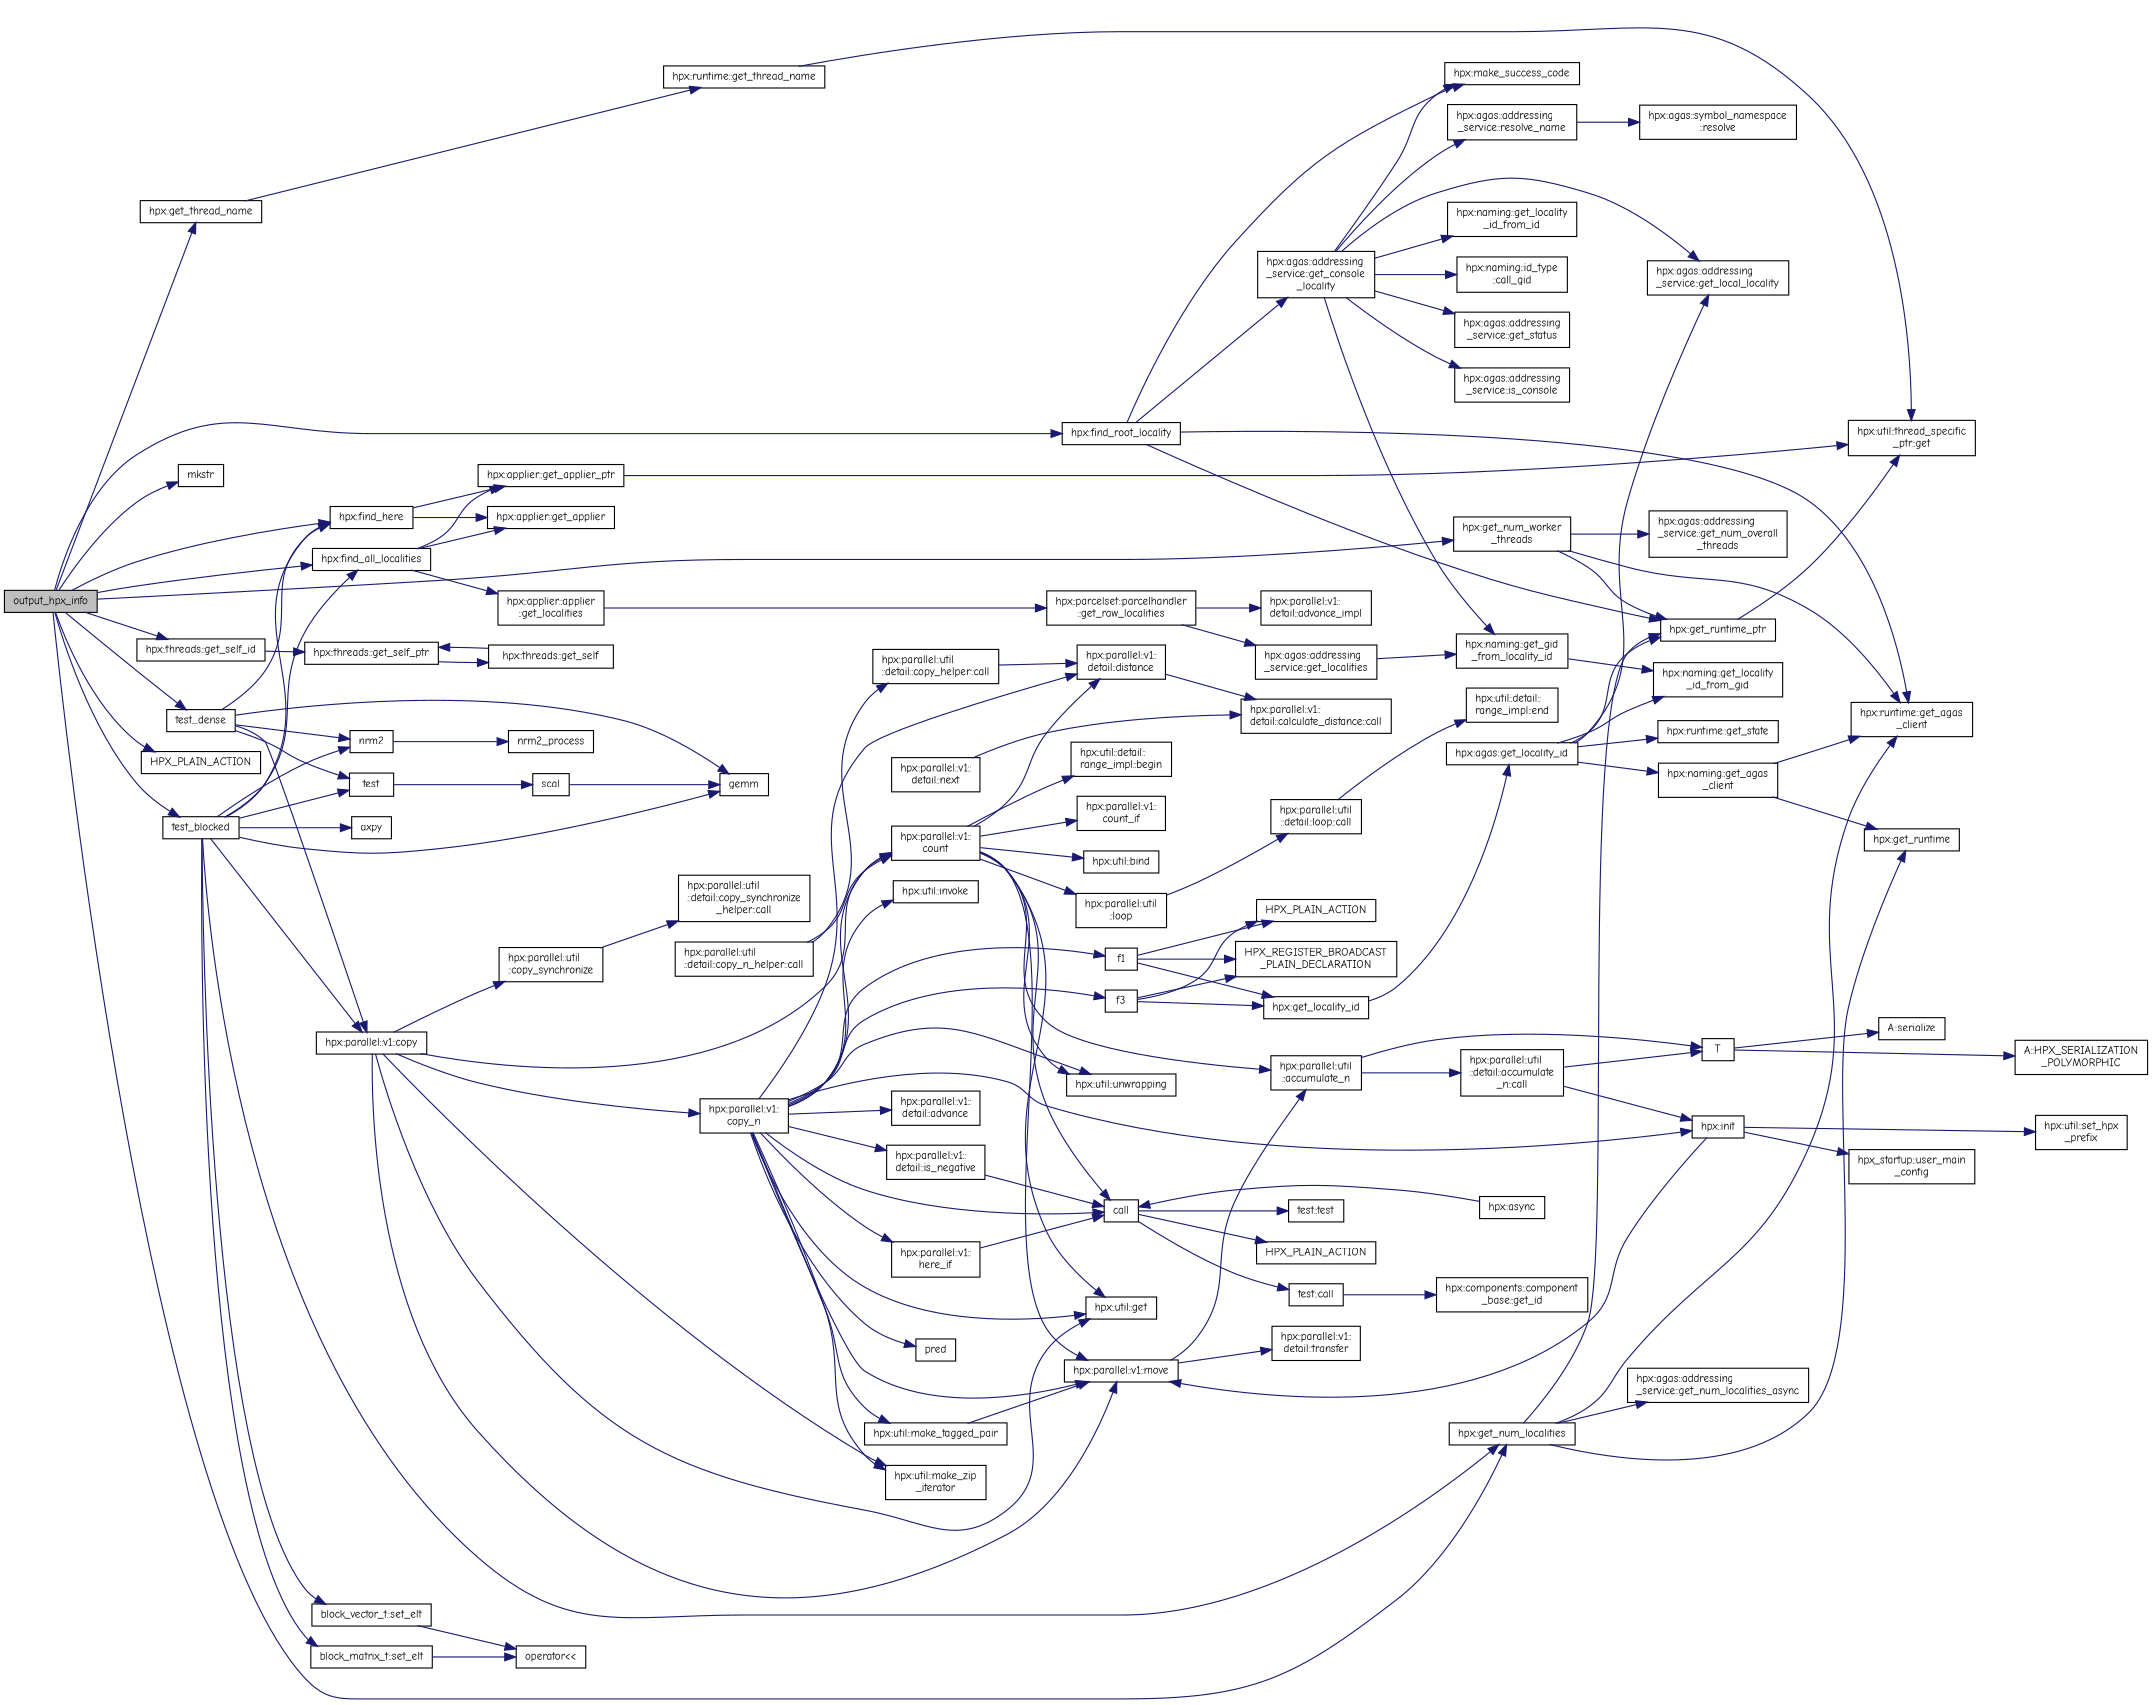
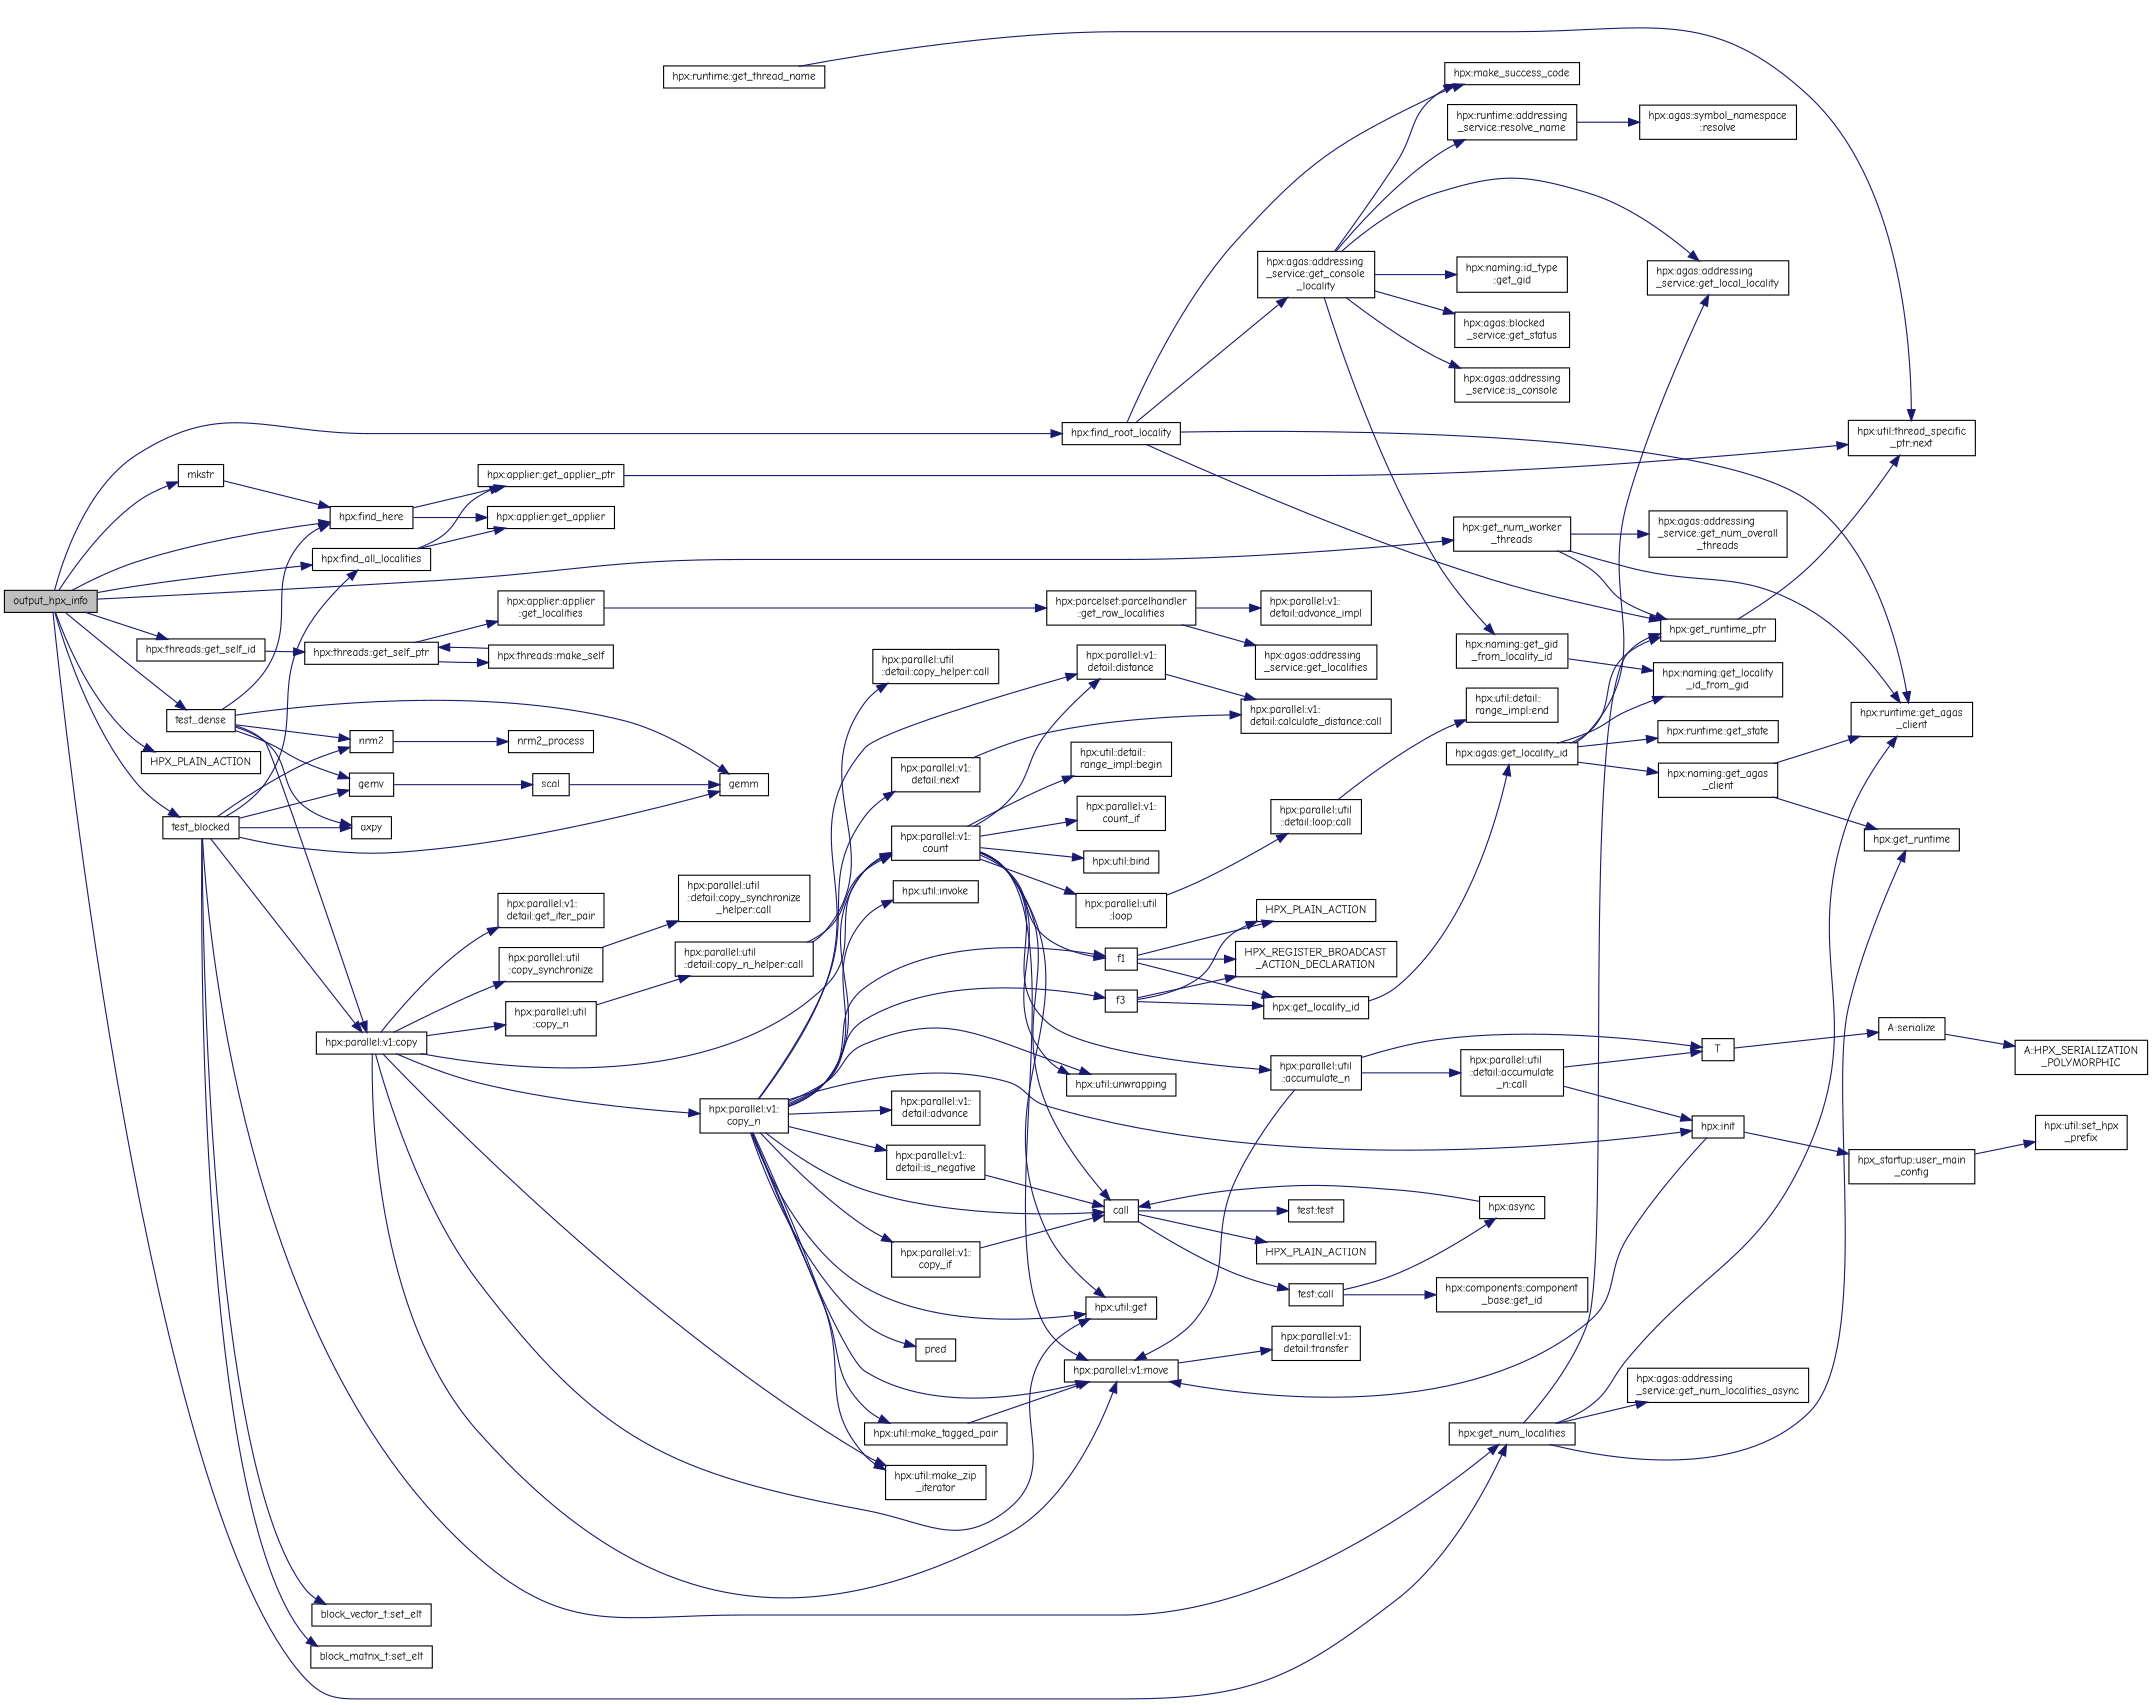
node "hpx::agas::addressing _service::resolve_name": label "hpx::agas::addressing _service::resolve_name" -> "hpx::runtime::addressing _service::resolve_name"
node "hpx::get_thread_name": removed
node "hpx::naming::get_locality _id_from_id": removed
node "hpx::naming::id_type ::call_gid": label "hpx::naming::id_type ::call_gid" -> "hpx::naming::id_type ::get_gid"
node "hpx::agas::addressing _service::get_status": label "hpx::agas::addressing _service::get_status" -> "hpx::agas::blocked _service::get_status"
node "hpx::util::thread_specific _ptr::get": label "hpx::util::thread_specific _ptr::get" -> "hpx::util::thread_specific _ptr::next"
edge "hpx::find_all_localities" -> "hpx::applier::applier ::get_localities": now "hpx::threads::get_self_ptr" -> "hpx::applier::applier ::get_localities"
node "hpx::threads::get_self": label "hpx::threads::get_self" -> "hpx::threads::make_self"
edge "hpx::agas::addressing _service::get_localities" -> "hpx::naming::get_gid _from_locality_id": removed
edge "hpx::parallel::util ::detail::copy_helper::call" -> "hpx::parallel::v1:: detail::distance": removed
edge "test_blocked" -> "hpx::find_here": now "mkstr" -> "hpx::find_here"
node "test": label "test" -> "gemv"
edge "test_dense" -> "axpy": added
edge "hpx::parallel::v1:: copy_n" -> "hpx::parallel::v1:: detail::next": added
node "hpx::parallel::v1:: detail::get_iter_pair": added
edge "hpx::parallel::v1:: count" -> "f1": added
node "HPX_REGISTER_BROADCAST _PLAIN_DECLARATION": label "HPX_REGISTER_BROADCAST _PLAIN_DECLARATION" -> "HPX_REGISTER_BROADCAST _ACTION_DECLARATION"
node "hpx::parallel::util ::copy_n": added
edge "T" -> "A::HPX_SERIALIZATION _POLYMORPHIC": now "A::serialize" -> "A::HPX_SERIALIZATION _POLYMORPHIC"
edge "hpx::init" -> "hpx::util::set_hpx _prefix": now "hpx_startup::user_main _config" -> "hpx::util::set_hpx _prefix"
edge "hpx::parallel::v1::move" -> "hpx::parallel::util ::accumulate_n": reversed
node "hpx::parallel::v1:: here_if": label "hpx::parallel::v1:: here_if" -> "hpx::parallel::v1:: copy_if"
edge "test::call" -> "hpx::async": added
node "operator<<": removed
